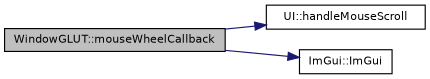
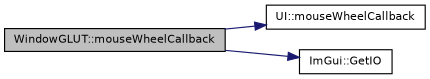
node "UI::handleMouseScroll": label "UI::handleMouseScroll" -> "UI::mouseWheelCallback"
node "ImGui::ImGui": label "ImGui::ImGui" -> "ImGui::GetIO"
